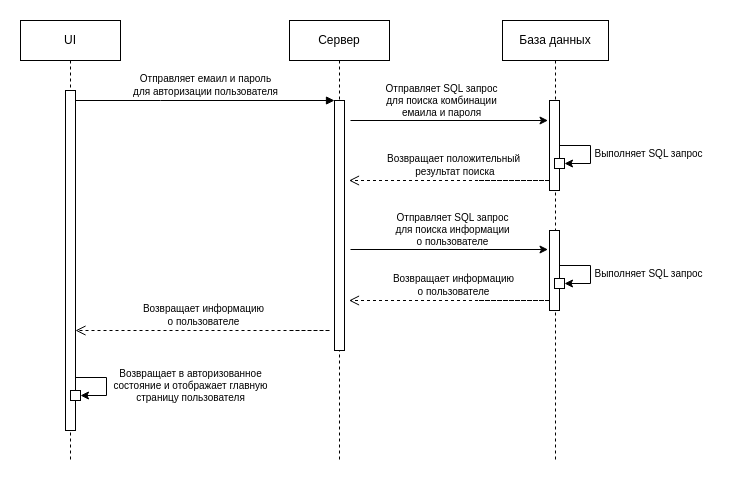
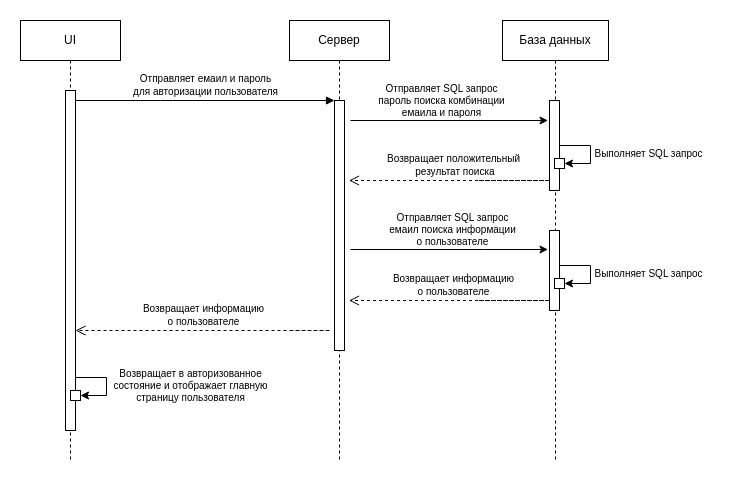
node "Отправляет SQL запрос для поиска комбинации емаила и пароля": label "Отправляет SQL запрос для поиска комбинации емаила и пароля" -> "Отправляет SQL запрос пароль поиска комбинации емаила и пароля"
node "Отправляет SQL запрос для поиска информации о пользователе": label "Отправляет SQL запрос для поиска информации о пользователе" -> "Отправляет SQL запрос емаил поиска информации о пользователе"
